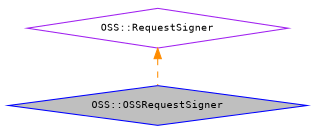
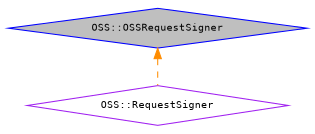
edge "OSS::OSSRequestSigner" -> "OSS::RequestSigner": reversed
